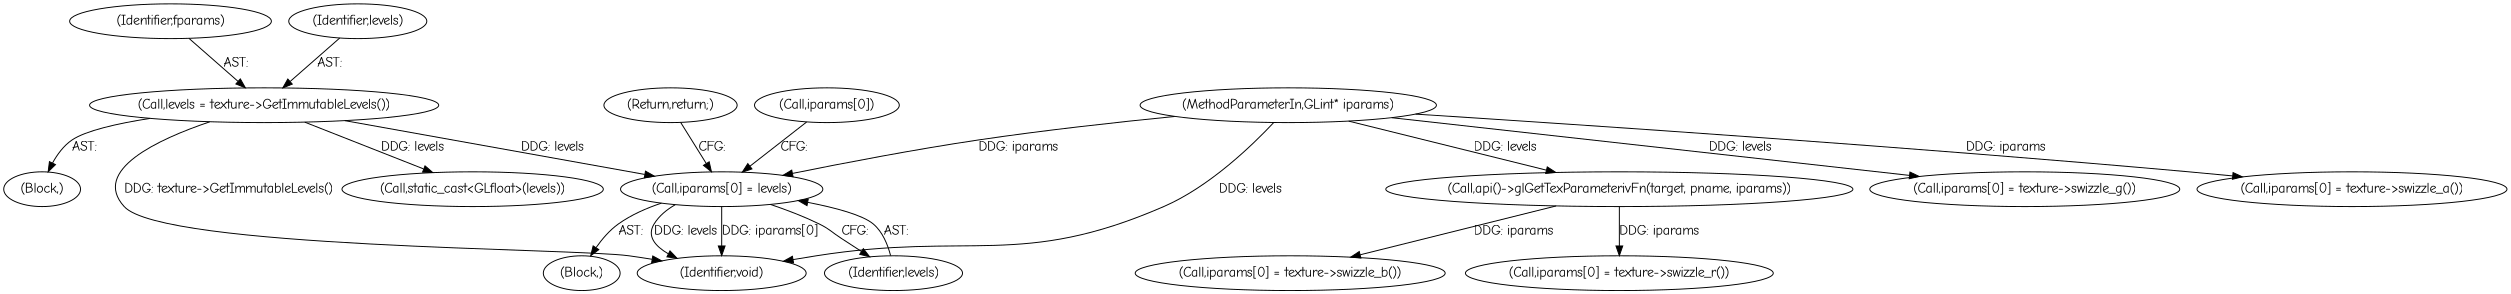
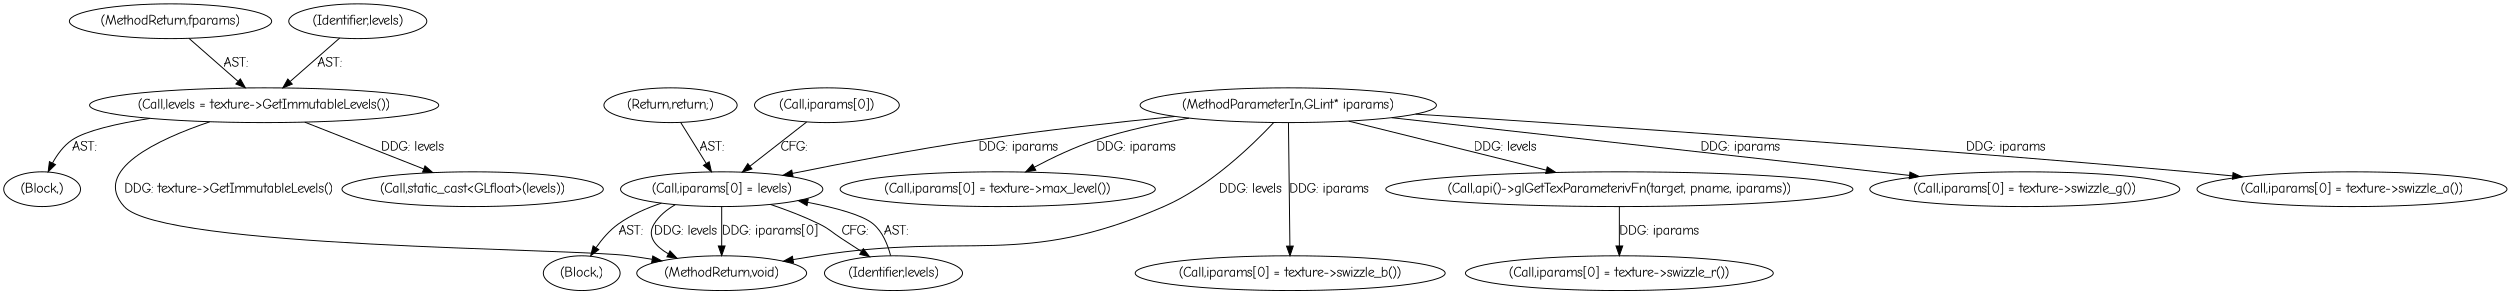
node "(Identifier,fparams)": label "(Identifier,fparams)" -> "(MethodReturn,fparams)"
edge "(Return,return;)" -> "(Call,iparams[0] = levels)": label "CFG: " -> "AST: "
edge "(MethodParameterIn,GLint* iparams)" -> "(Call,iparams[0] = texture->swizzle_g())": label "DDG: levels" -> "DDG: iparams"
edge "(Call,levels = texture->GetImmutableLevels())" -> "(Call,iparams[0] = levels)": removed, label "DDG: levels"
node "(Call,iparams[0] = texture->max_level())": added
edge "(Call,api()->glGetTexParameterivFn(target, pname, iparams))" -> "(Call,iparams[0] = texture->swizzle_b())": now "(MethodParameterIn,GLint* iparams)" -> "(Call,iparams[0] = texture->swizzle_b())"
node "(Identifier,void)": label "(Identifier,void)" -> "(MethodReturn,void)"
